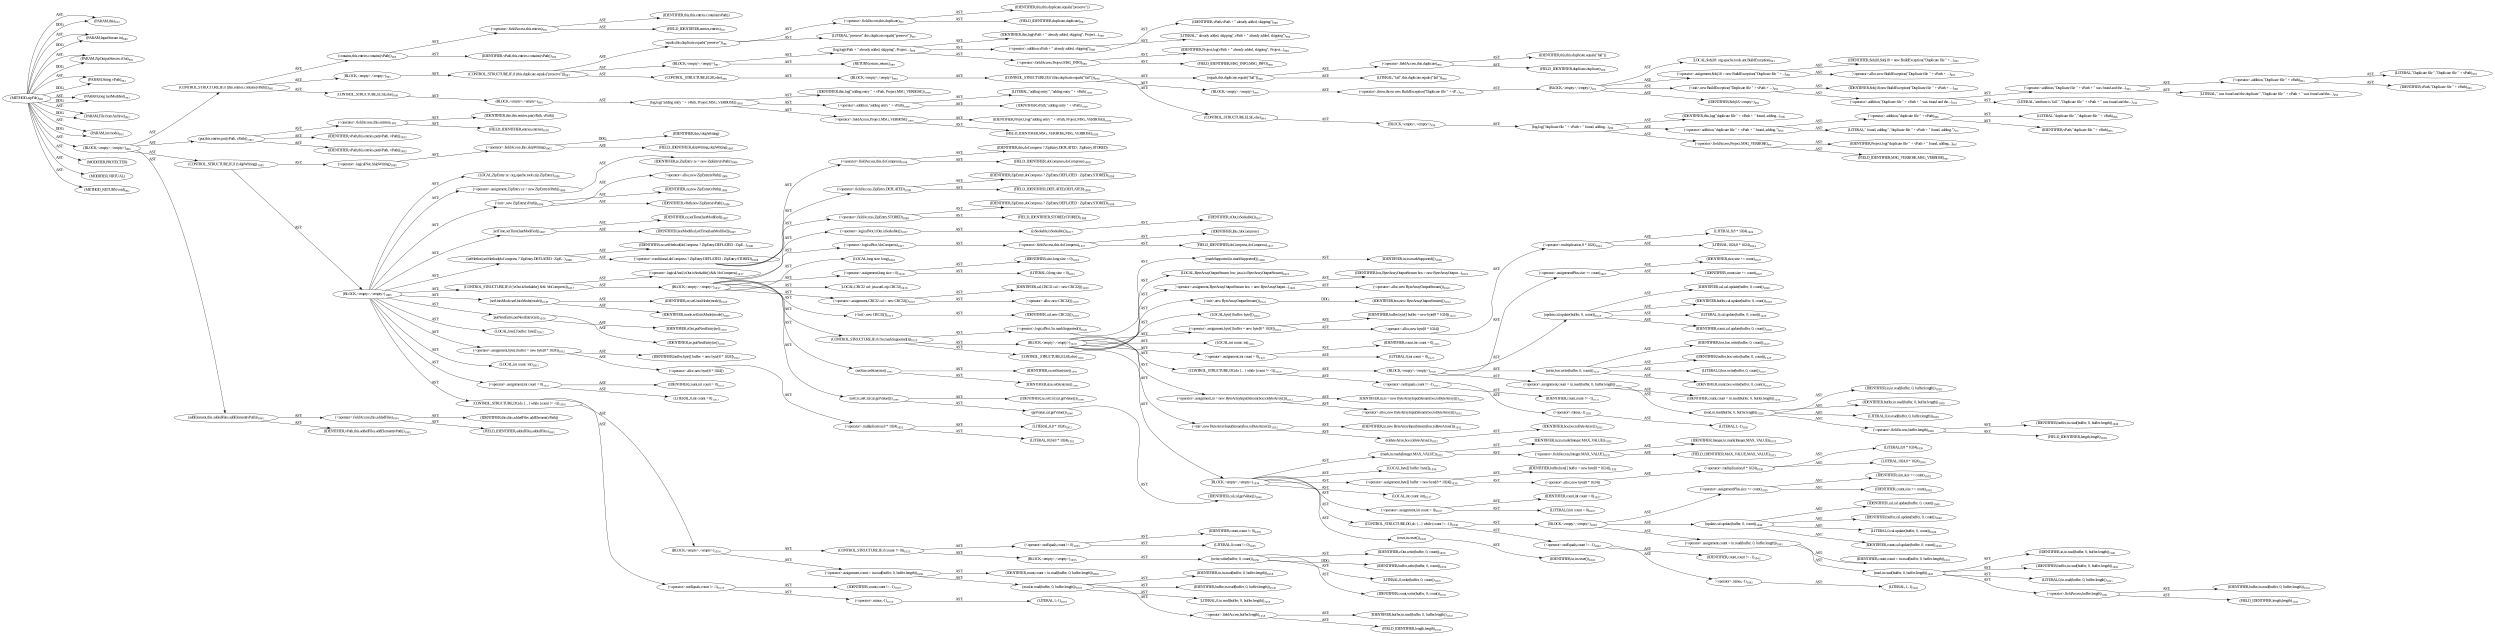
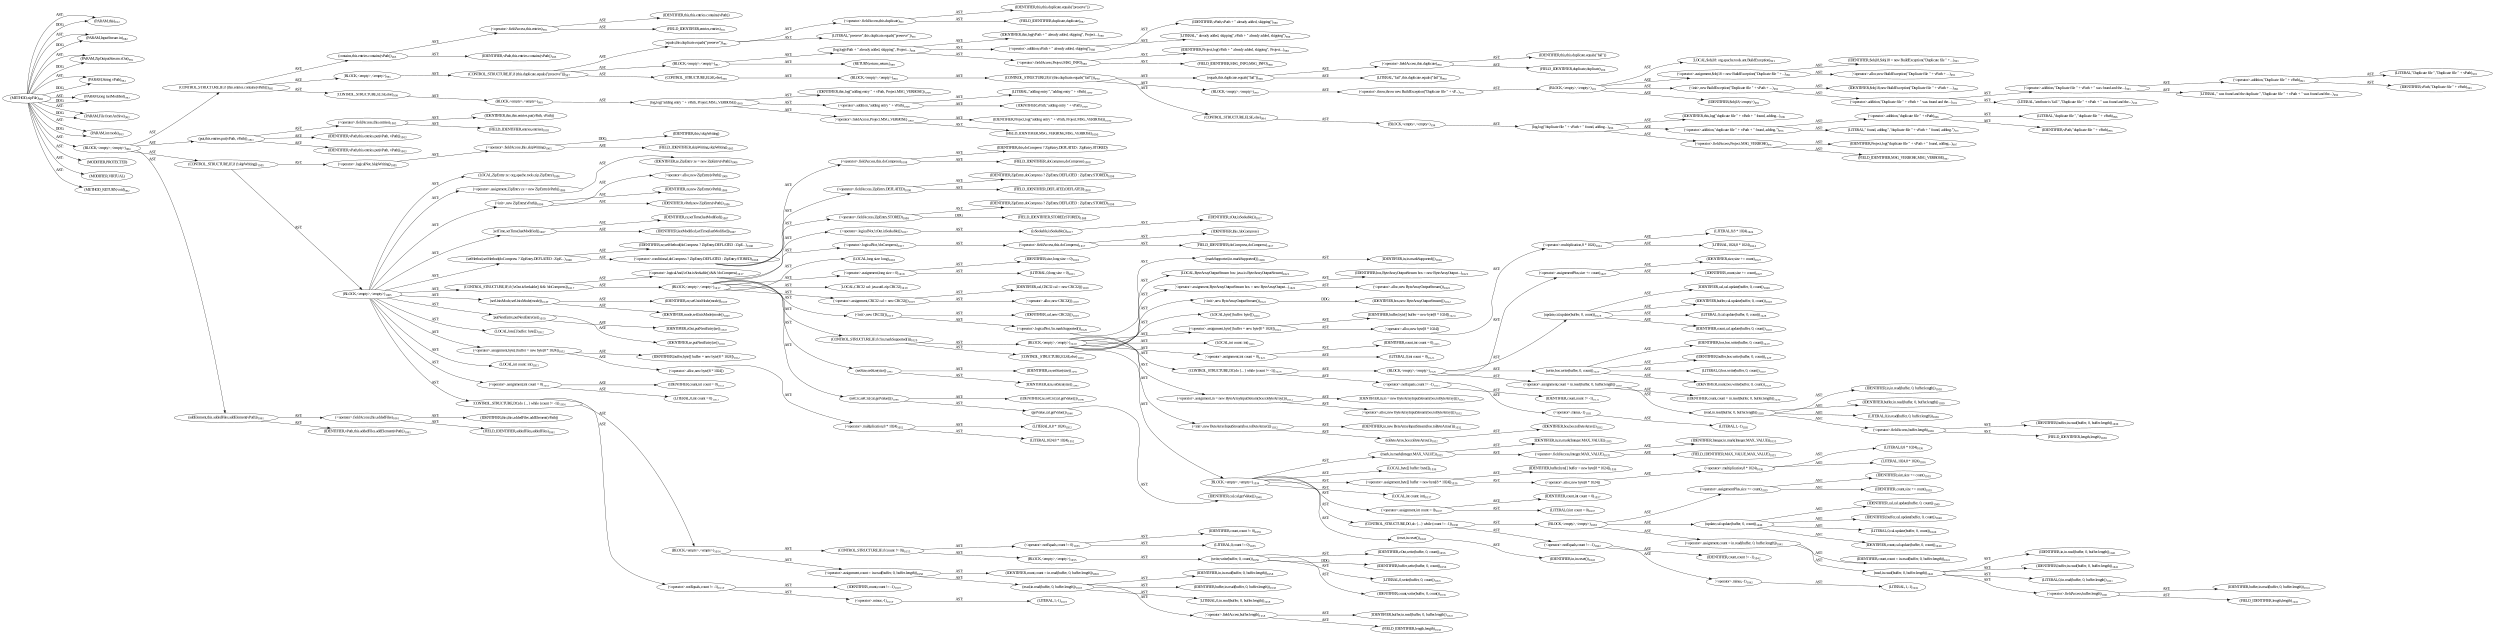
edge "(<operator>.fieldAccess,ZipEntry.STORED)" -> "(FIELD_IDENTIFIER,STORED,STORED)": label "AST: " -> "DDG: "
edge "(CONTROL_STRUCTURE,IF,if (!in.markSupported()))" -> "(<operator>.logicalNot,!in.markSupported())": now "(<init>,new CRC32())" -> "(<operator>.logicalNot,!in.markSupported())"
